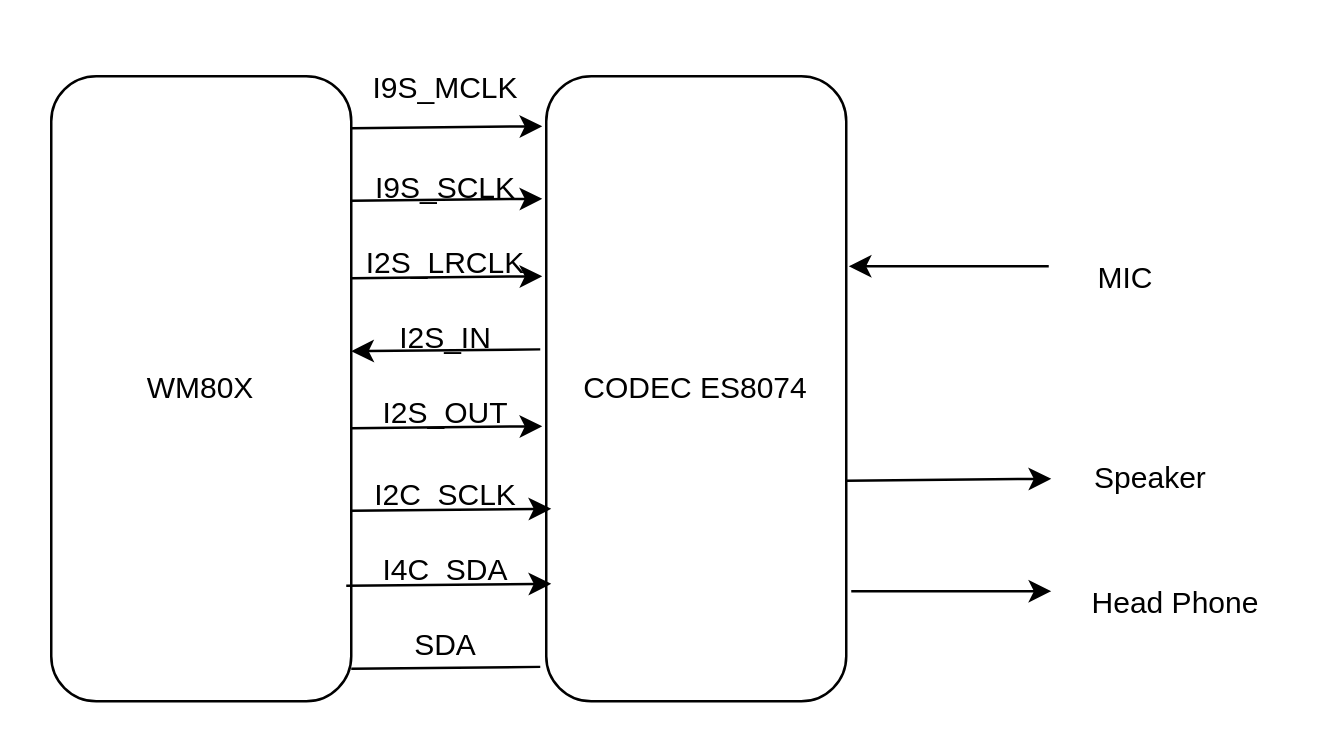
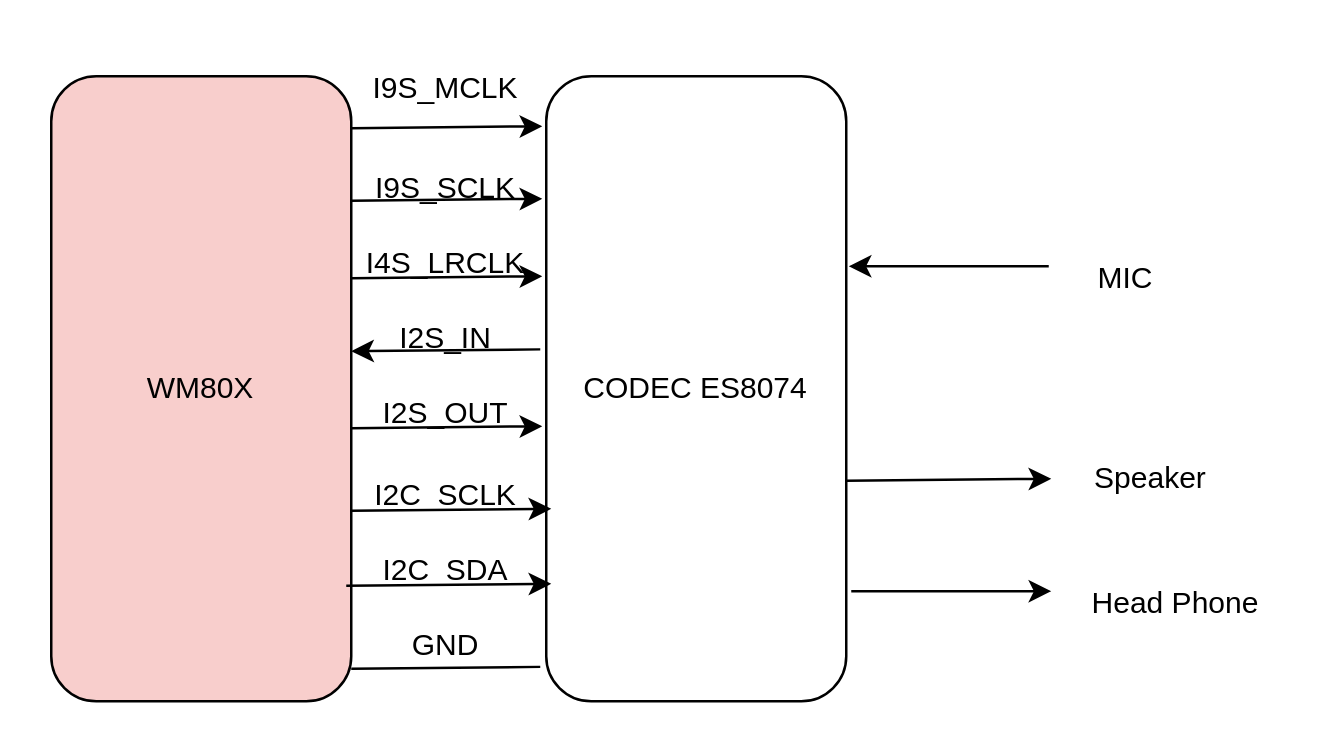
node "I2S_LRCLK": label "I2S_LRCLK" -> "I4S_LRCLK"
node "WM80X": fillcolor #ffffff -> #f8cecc
node "I4C_SDA": label "I4C_SDA" -> "I2C_SDA"
node "SDA": label "SDA" -> "GND"
